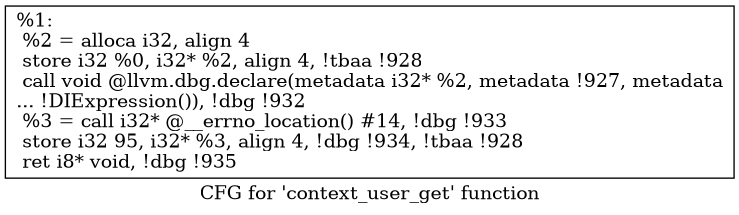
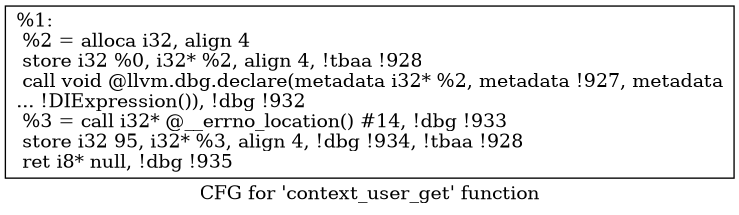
node "%1:": text "ret i8* void, !dbg !935" -> "ret i8* null, !dbg !935"
